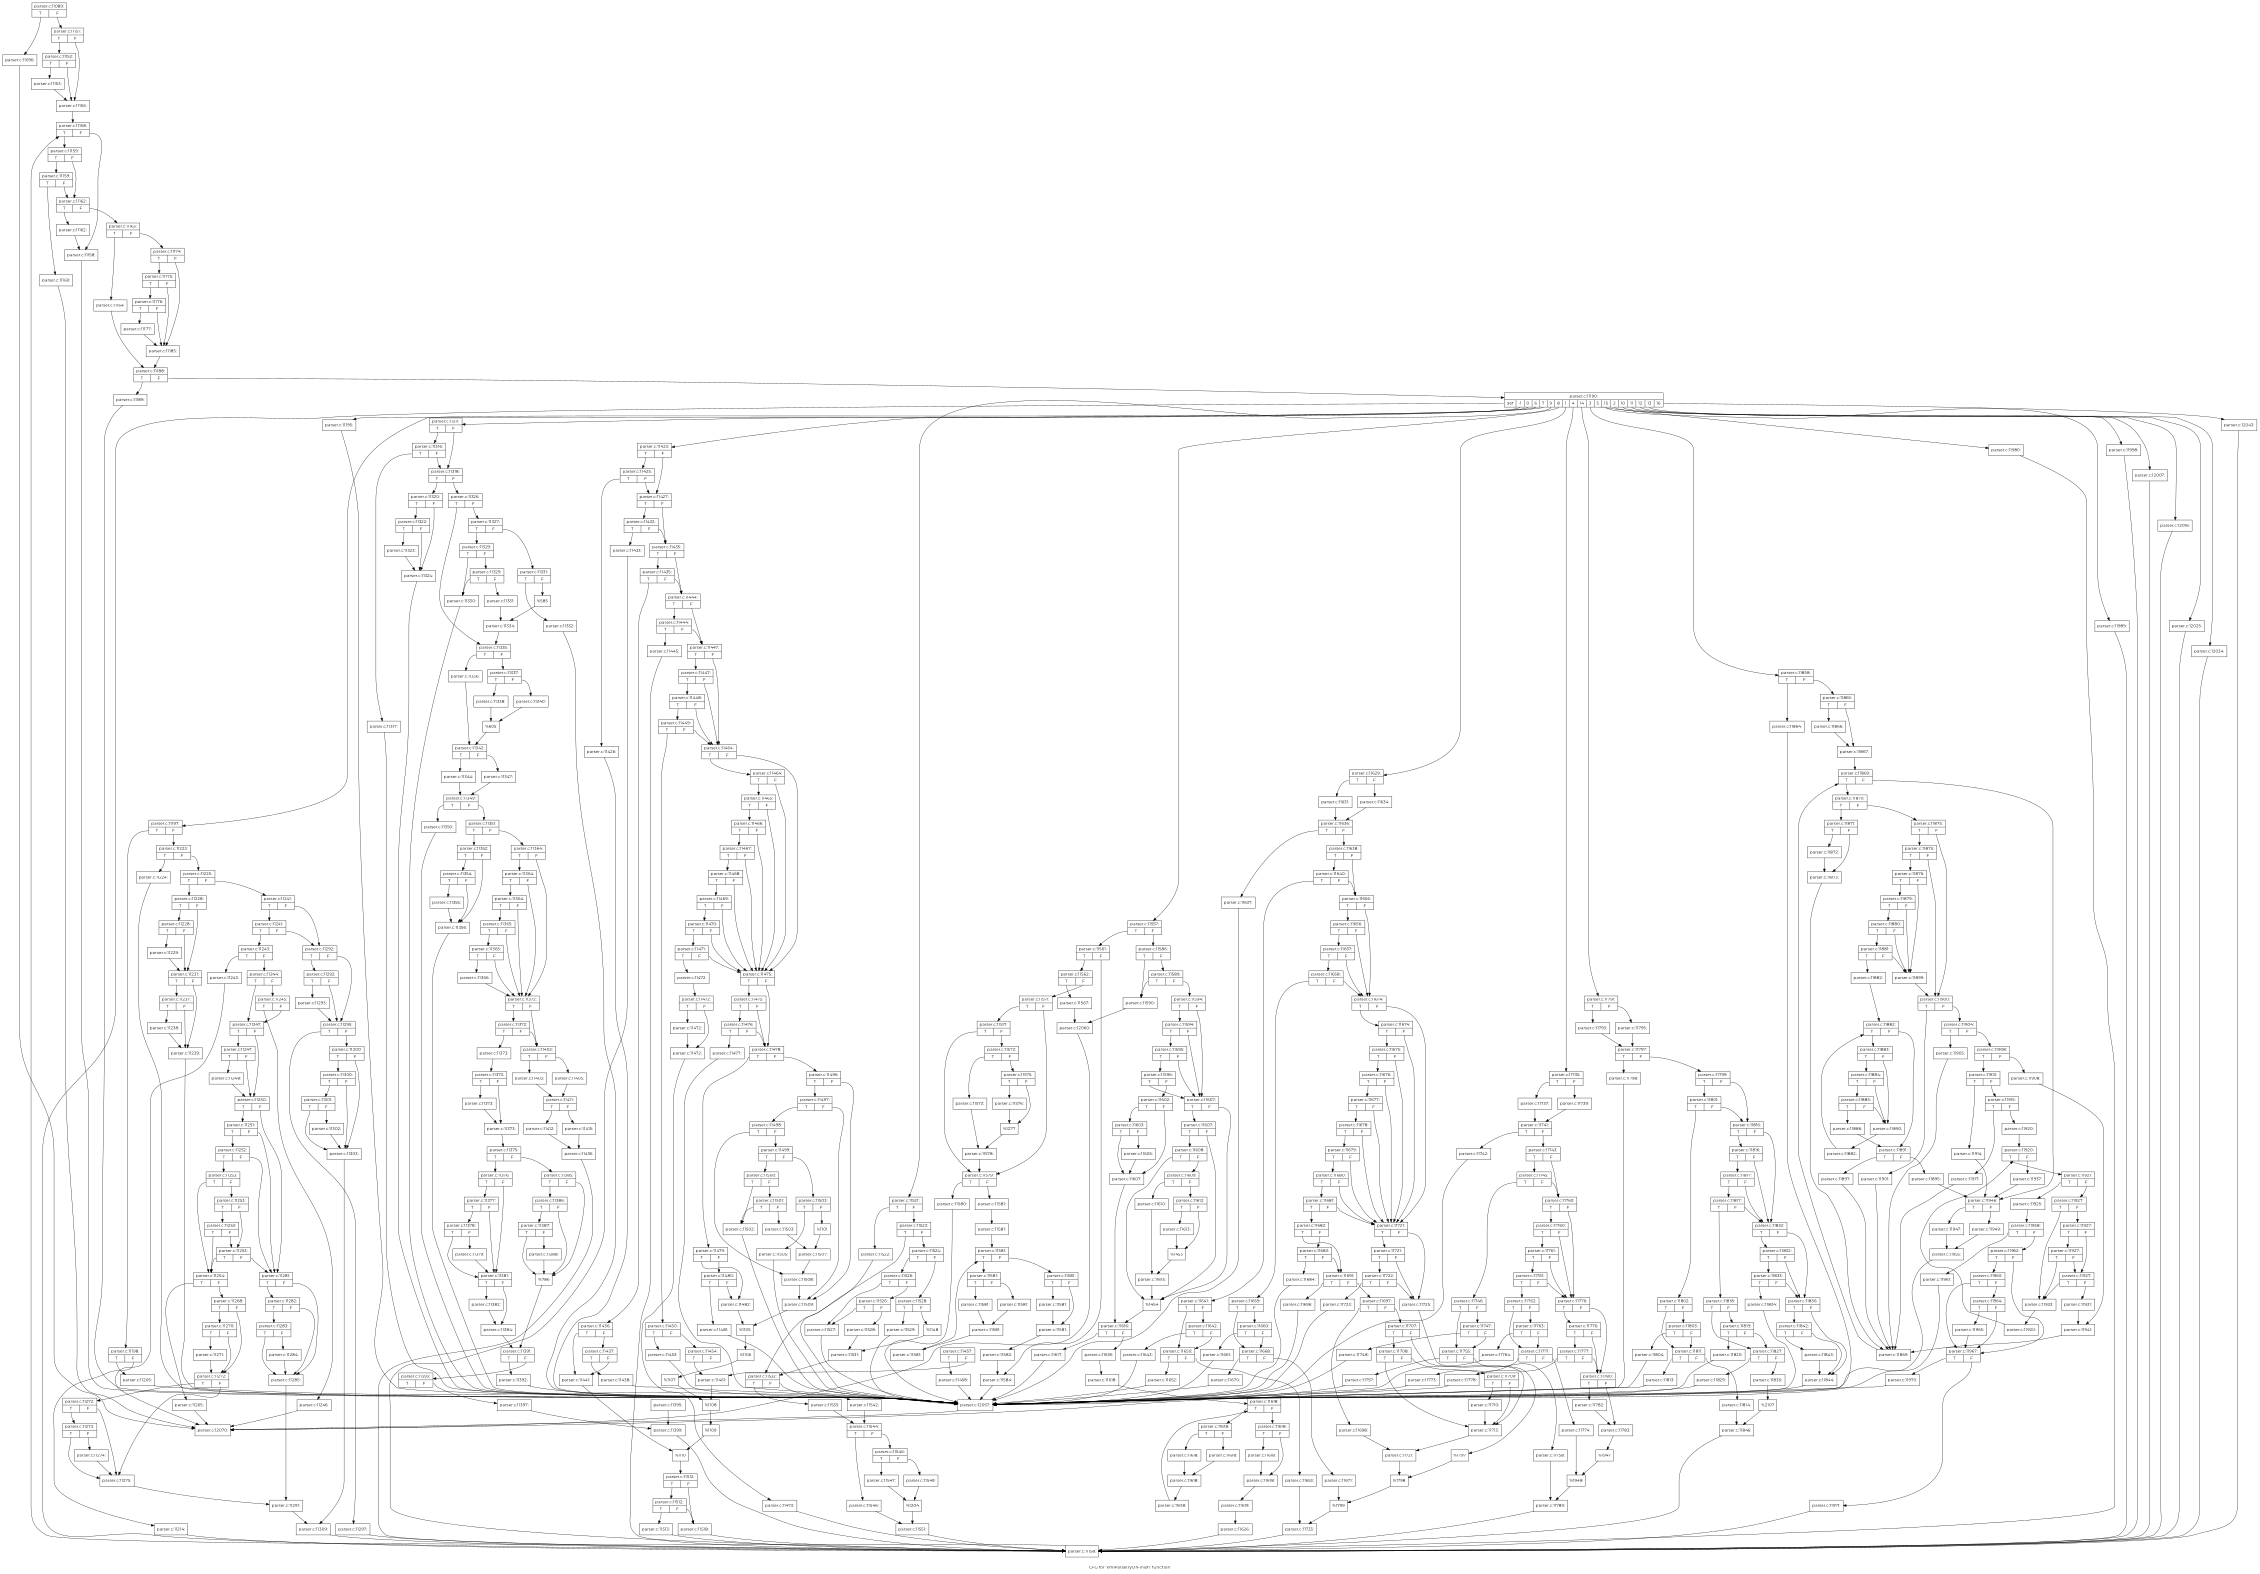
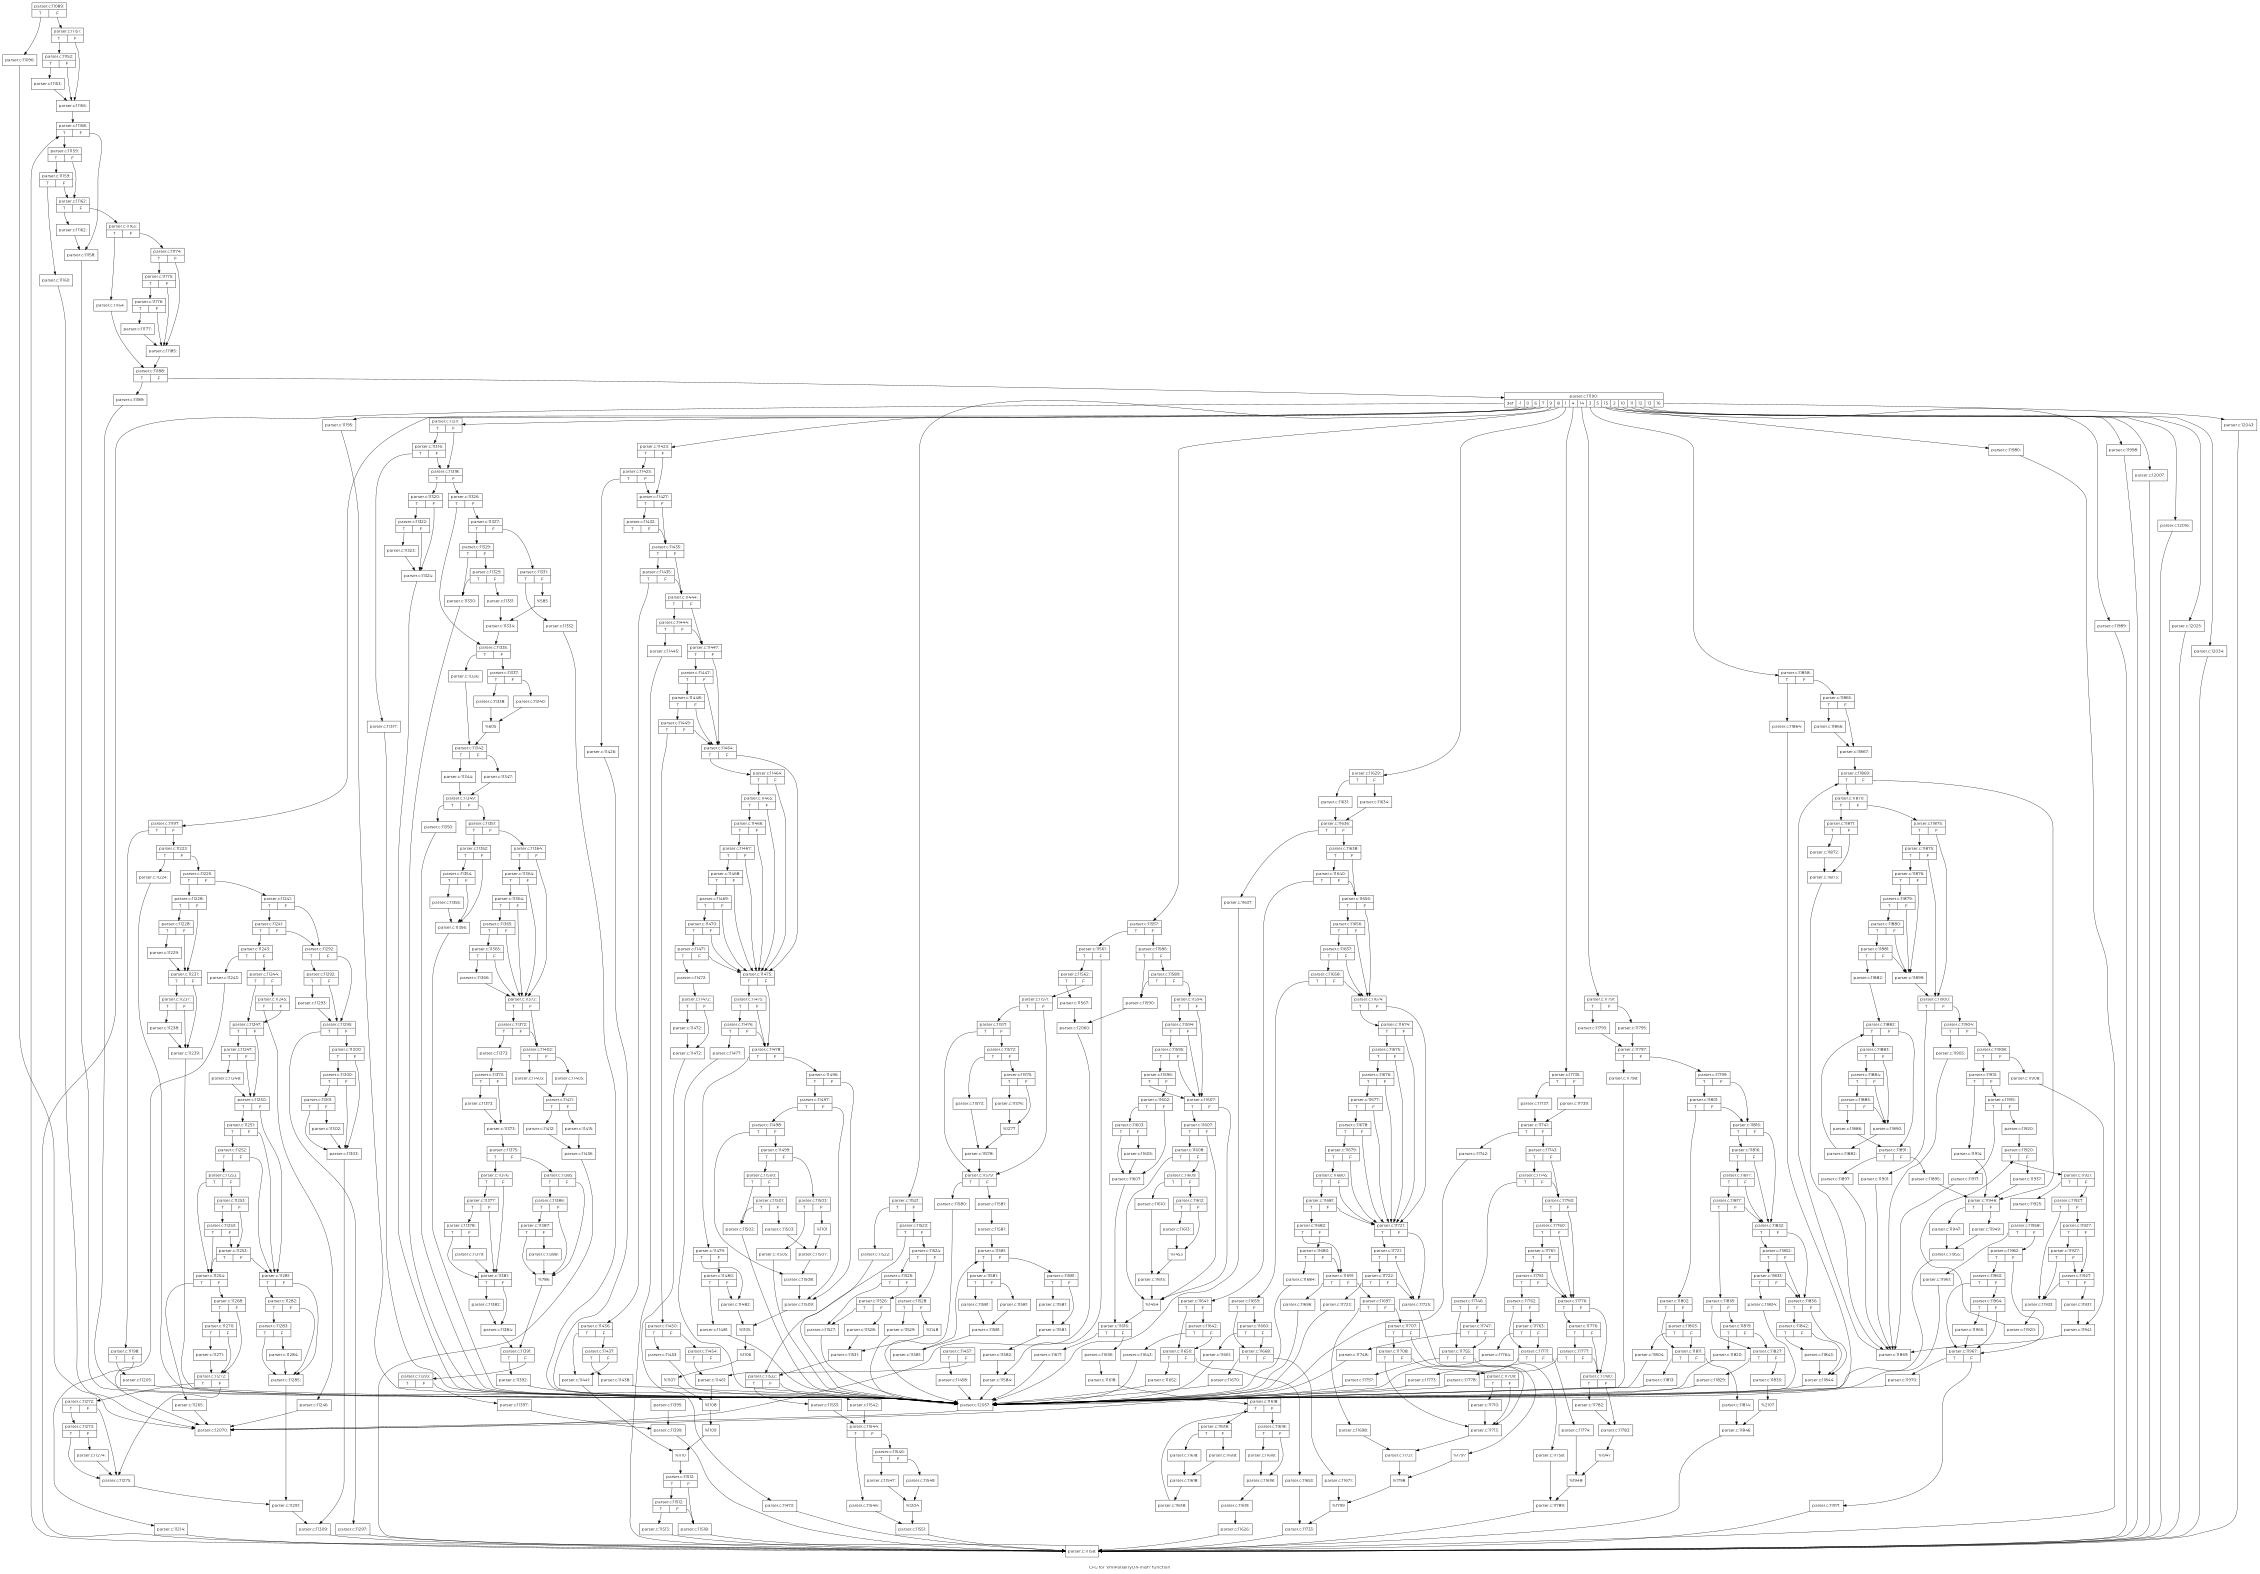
node "parser.c:11433:": removed
